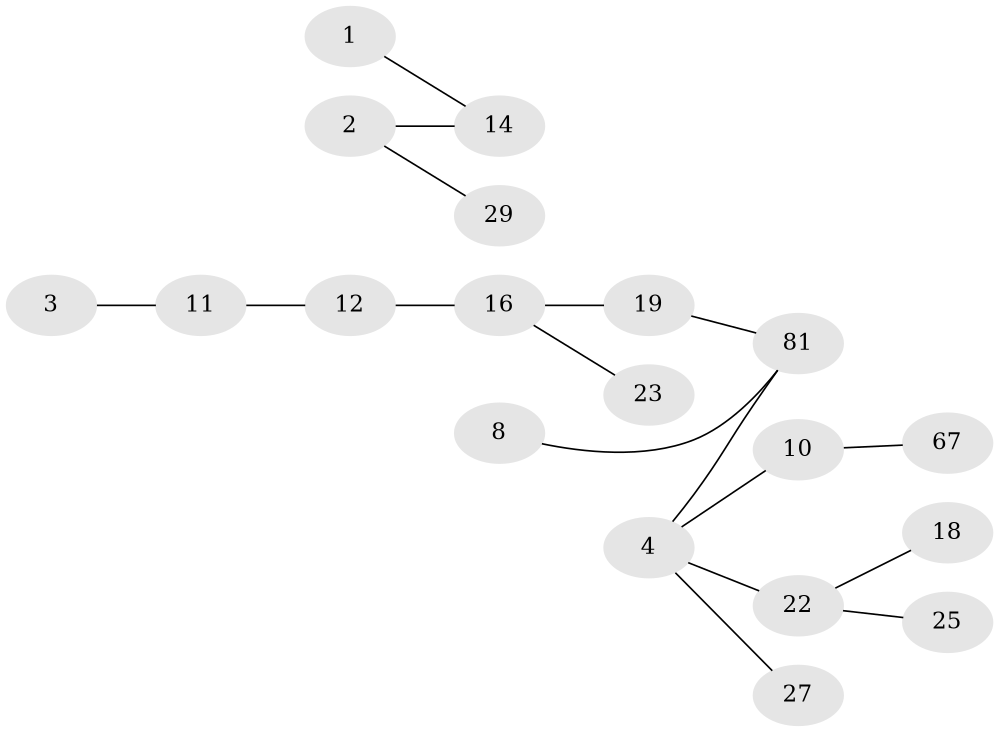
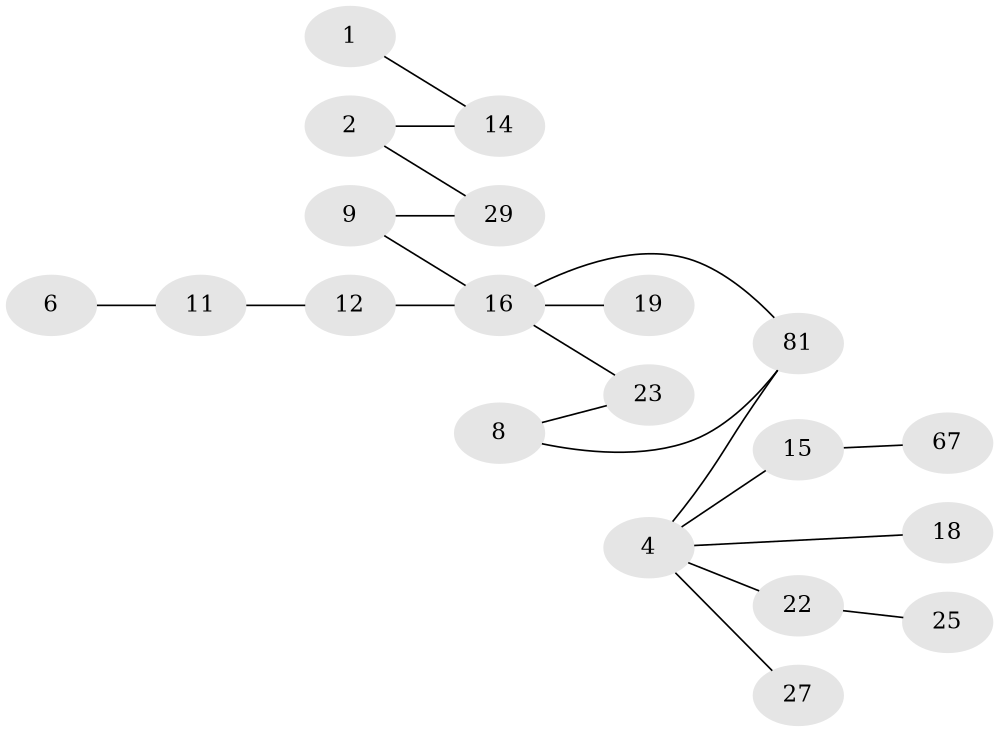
node "9": added
node "3": label "3" -> "6"
edge "19" -- "81": now "16" -- "81"
edge "23" -- "8": added
node "10": label "10" -> "15"
edge "18" -- "22": now "18" -- "4"
